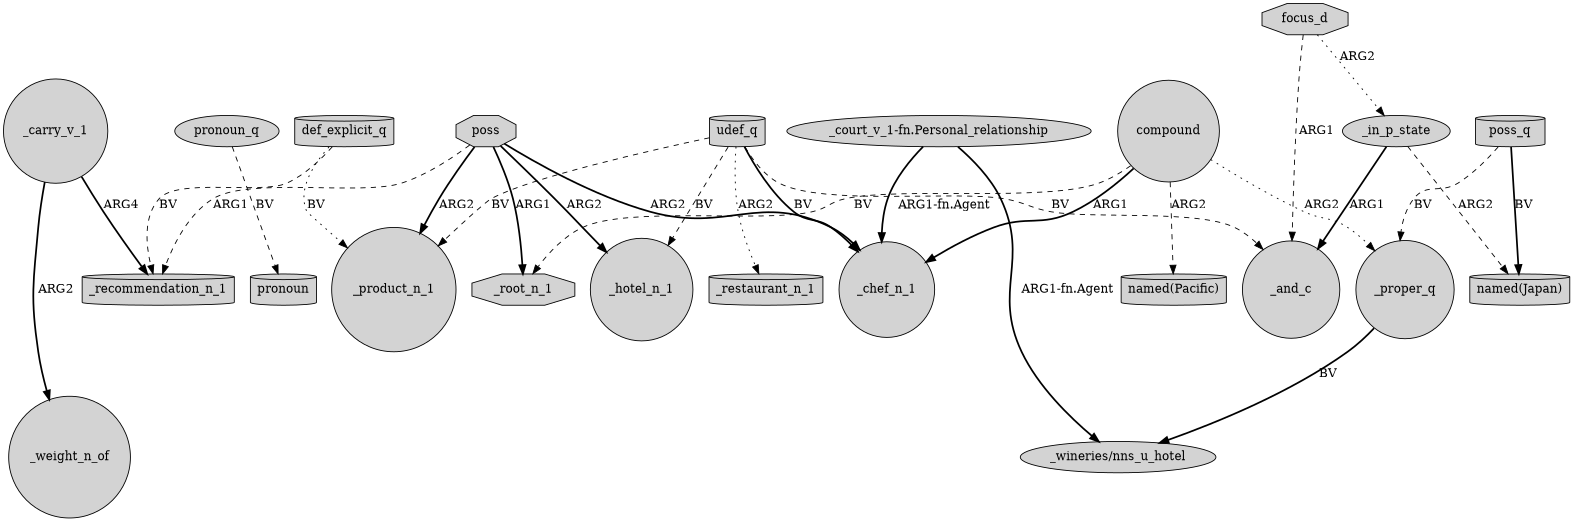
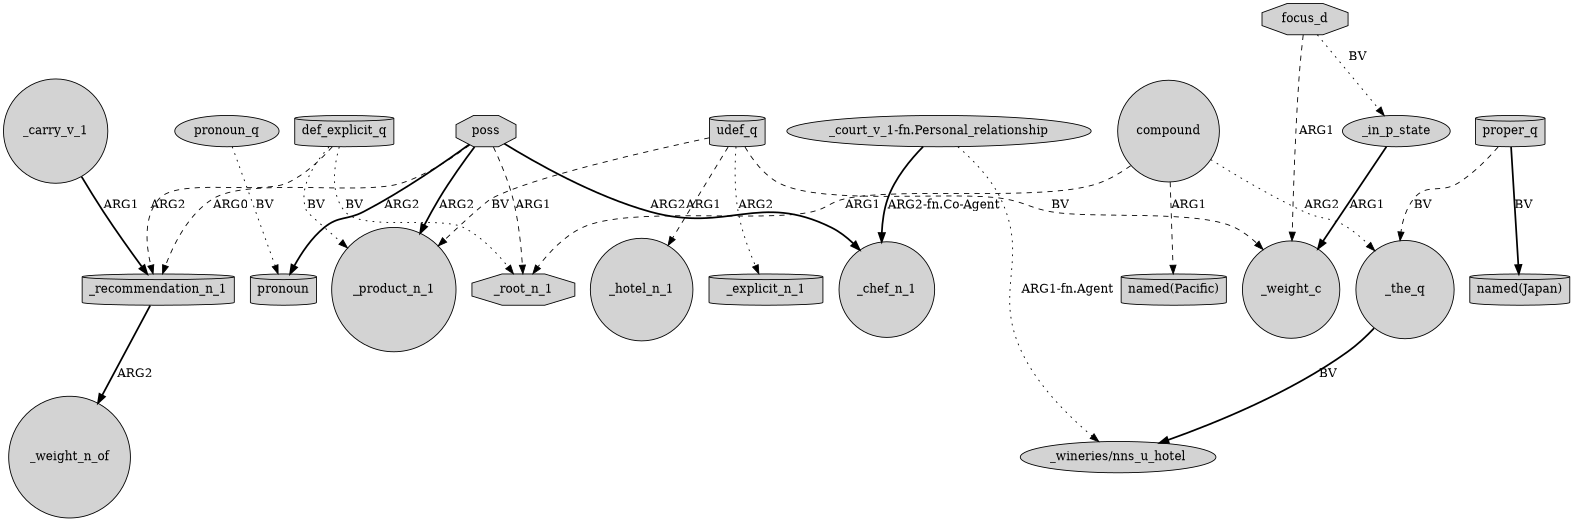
edge "focus_d" -> "_in_p_state": label "ARG2" -> "BV"
node "poss_q": label "poss_q" -> "proper_q"
edge "poss" -> "_hotel_n_1": now "poss" -> "pronoun"
edge "poss" -> "_root_n_1": style bold -> dashed
edge "_carry_v_1" -> "_recommendation_n_1": label "ARG4" -> "ARG1"
edge "def_explicit_q" -> "_recommendation_n_1": label "BV" -> "ARG2"
edge "poss" -> "_recommendation_n_1": label "ARG1" -> "ARG0"
edge "udef_q" -> "_hotel_n_1": label "BV" -> "ARG1"
edge "compound" -> "_root_n_1": label "BV" -> "ARG1"
edge "_court_v_1-fn.Personal_relationship" -> "_chef_n_1": label "ARG1-fn.Agent" -> "ARG2-fn.Co-Agent"
edge "compound" -> "named(Pacific)": label "ARG2" -> "ARG1"
edge "pronoun_q" -> "pronoun": style dashed -> dotted
edge "udef_q" -> "_chef_n_1": removed, label "BV"
edge "_in_p_state" -> "named(Japan)": removed, label "ARG2"
edge "compound" -> "_chef_n_1": removed, label "ARG1"
edge "def_explicit_q" -> "_root_n_1": added, label "BV"
edge "_carry_v_1" -> "_weight_n_of": now "_recommendation_n_1" -> "_weight_n_of"
node "_restaurant_n_1": label "_restaurant_n_1" -> "_explicit_n_1"
node "_and_c": label "_and_c" -> "_weight_c"
node "_proper_q": label "_proper_q" -> "_the_q"
edge "_court_v_1-fn.Personal_relationship" -> "_wineries/nns_u_hotel": style bold -> dotted
